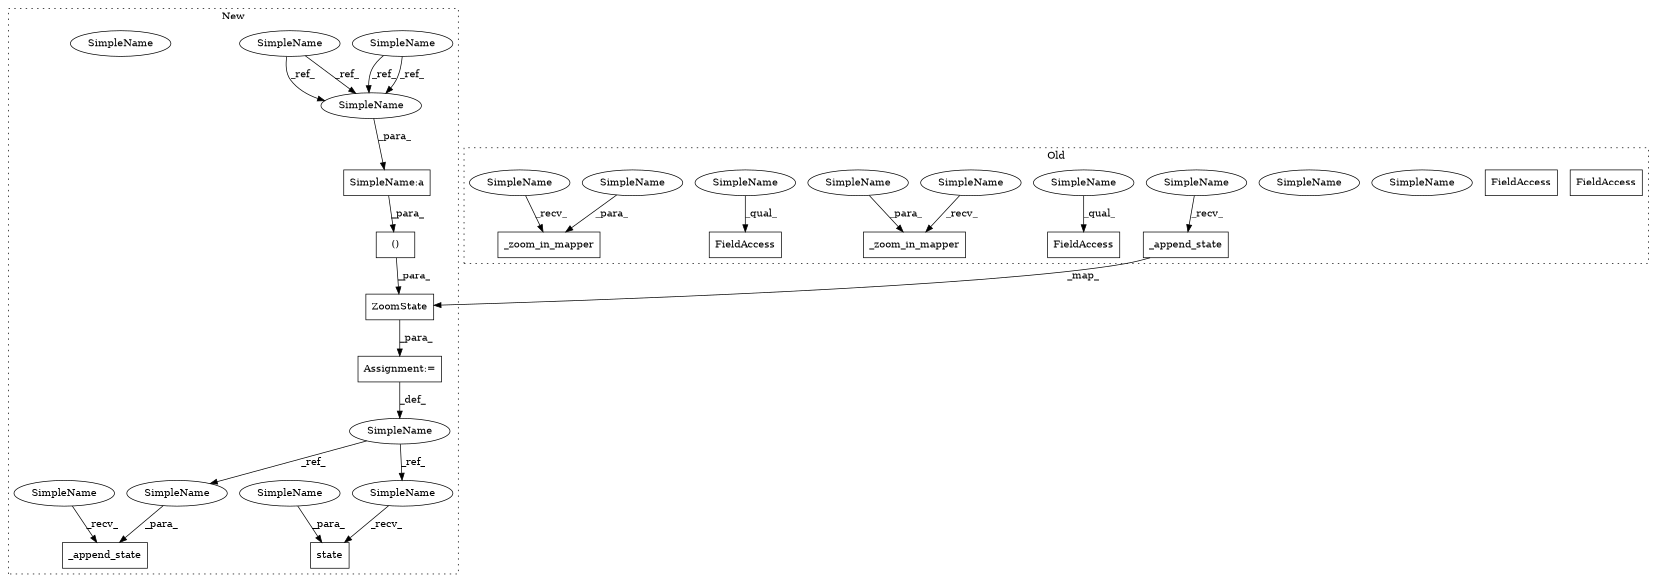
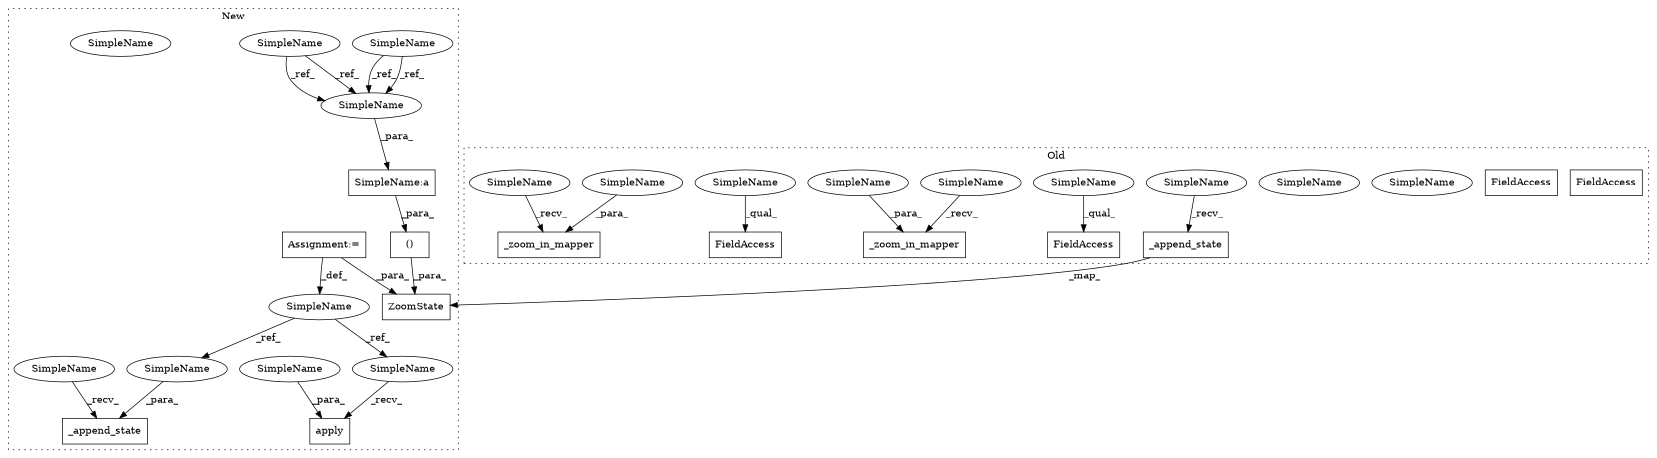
edge "ZoomState" -> "Assignment:=": reversed
node "state": label "state" -> "apply"
